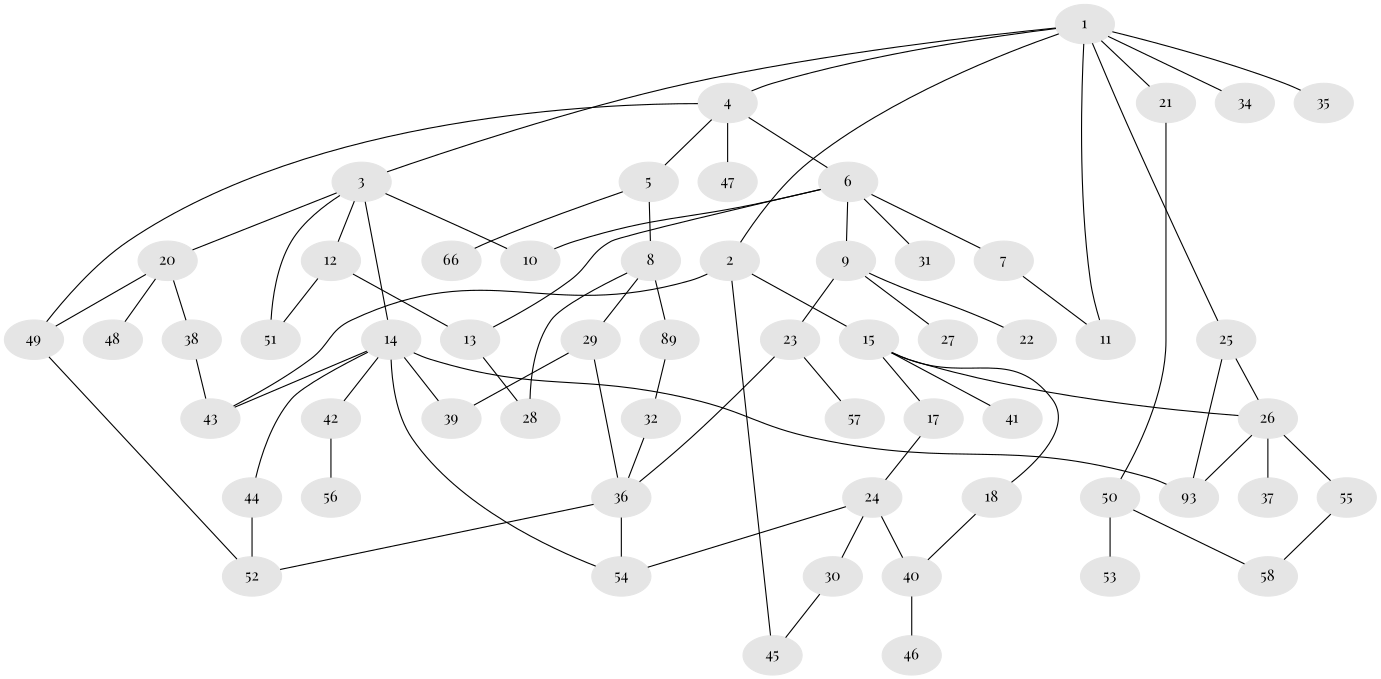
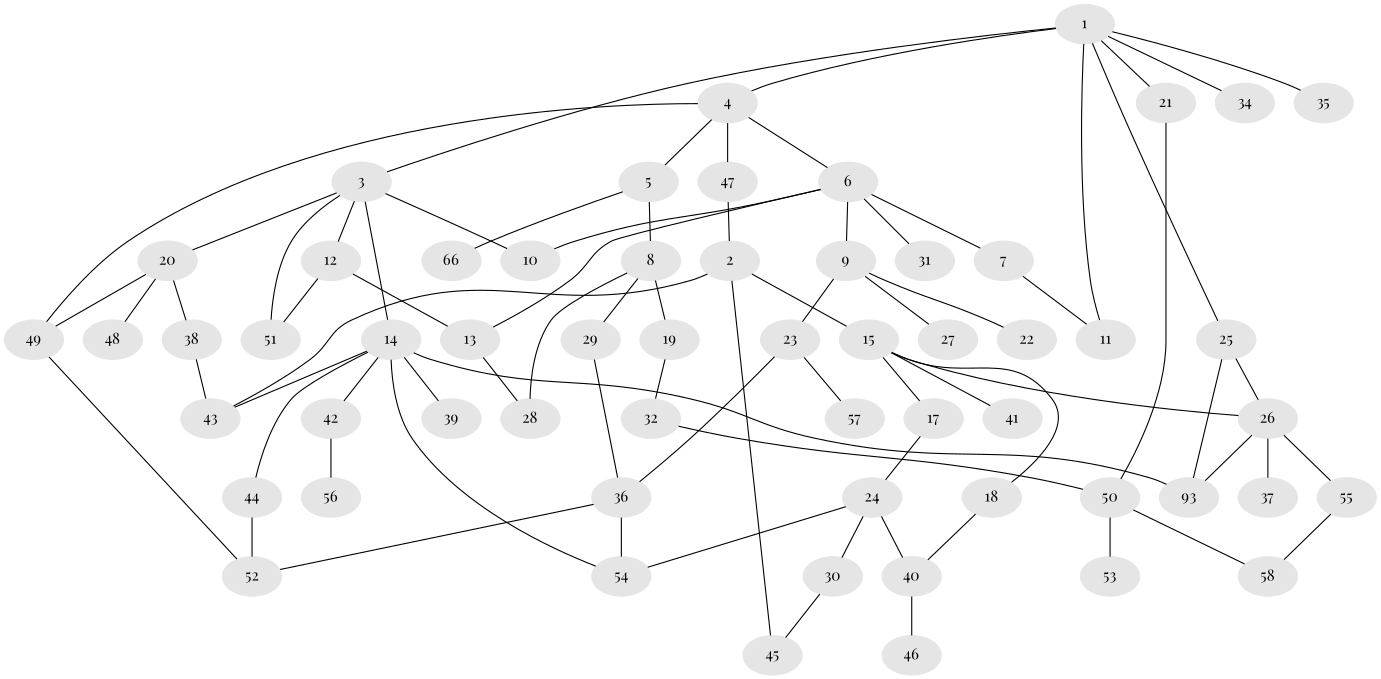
edge "1" -- "2": now "47" -- "2"
node "89": label "89" -> "19"
edge "29" -- "39": removed
edge "32" -- "36": now "32" -- "50"
